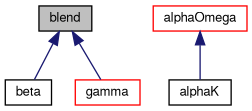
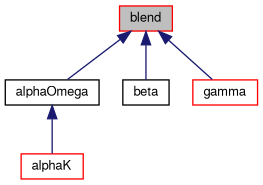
node "blend": color black -> red
node "alphaOmega": color red -> black
edge "alphaOmega" -> "blend": added
node "alphaK": color black -> red
